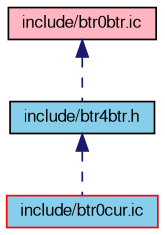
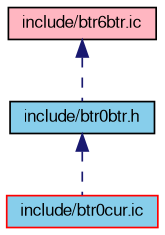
node "include/btr0btr.ic": label "include/btr0btr.ic" -> "include/btr6btr.ic"
node "include/btr4btr.h": label "include/btr4btr.h" -> "include/btr0btr.h"
